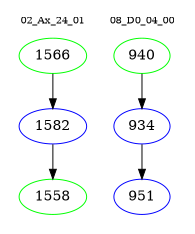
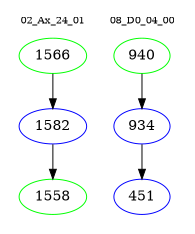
node "951": label "951" -> "451"
